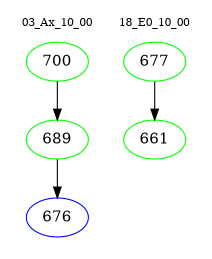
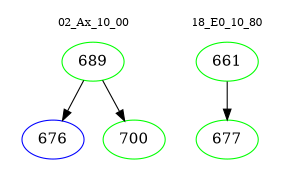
cluster "03_Ax_10_00": label "03_Ax_10_00" -> "02_Ax_10_00"
cluster "18_E0_10_00": label "18_E0_10_00" -> "18_E0_10_80"
edge "700" -> "689": reversed
edge "677" -> "661": reversed
